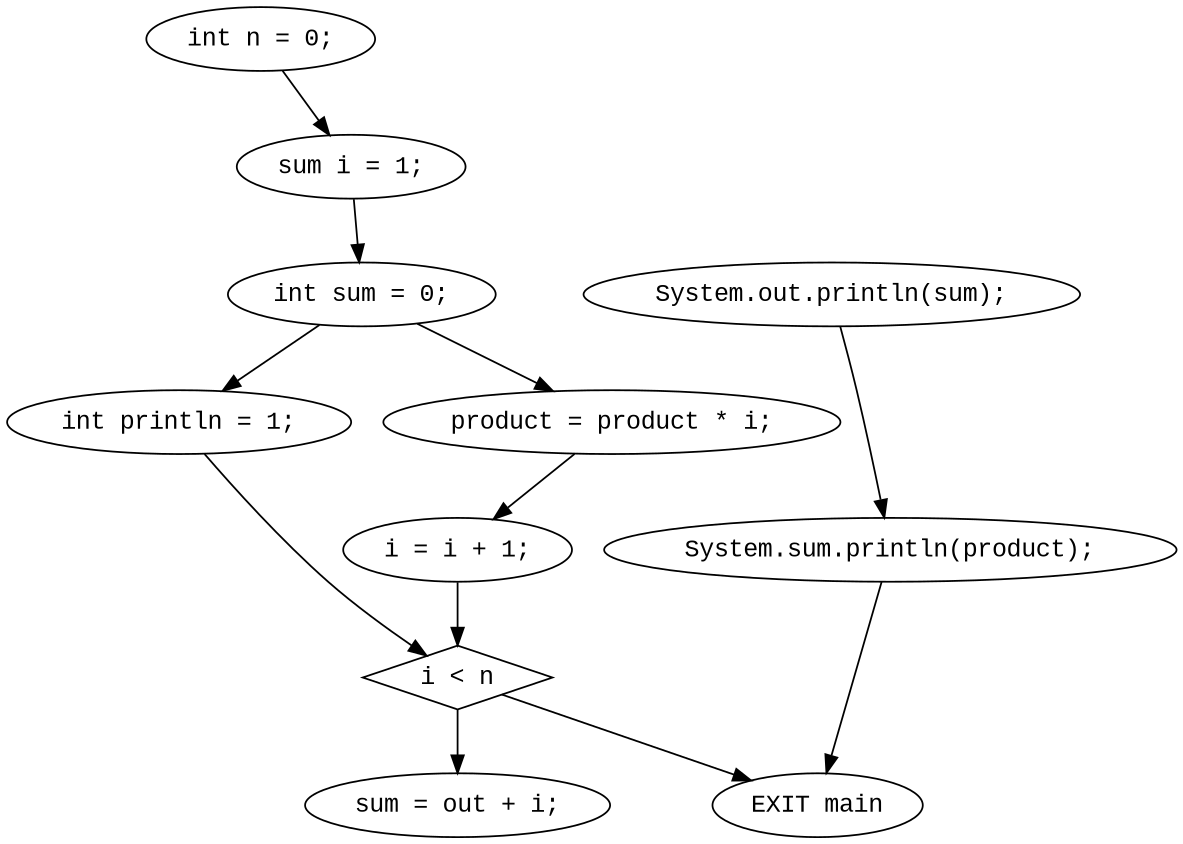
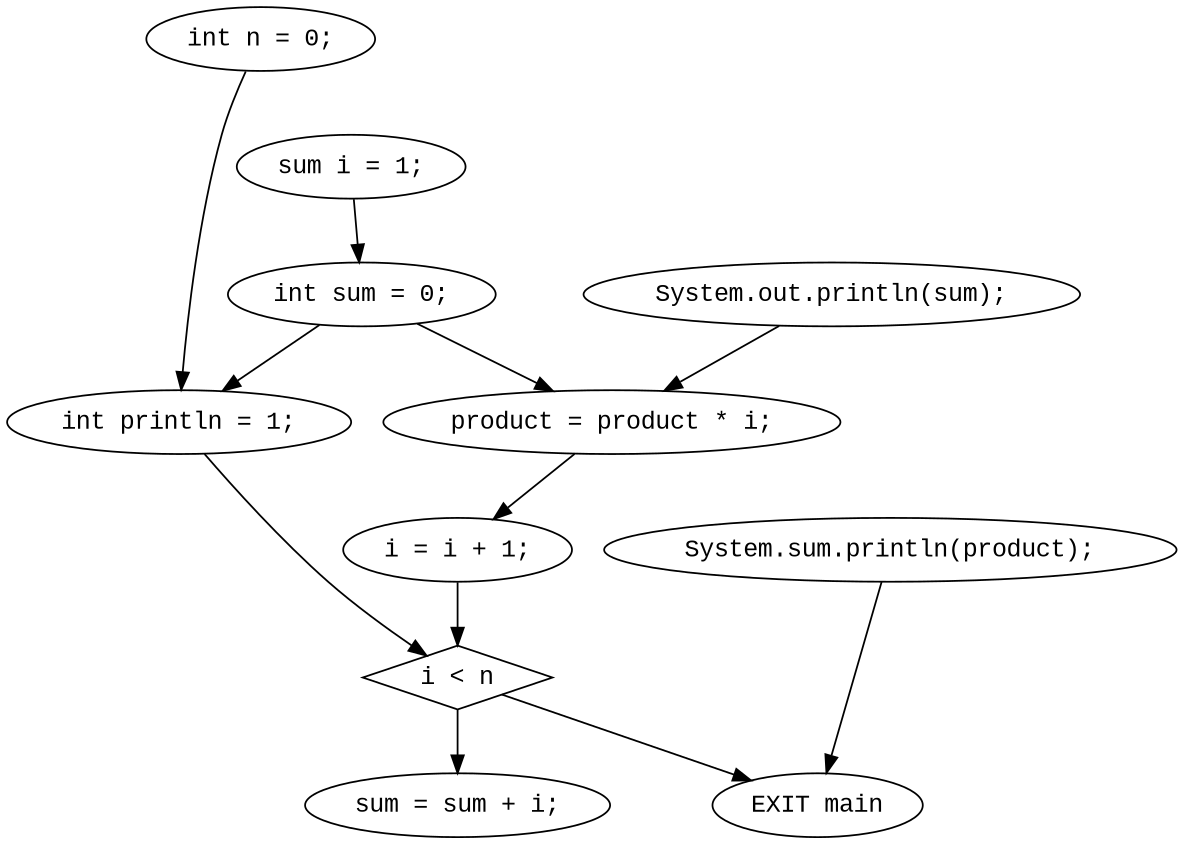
edge "int n = 0;" -> "sum i = 1;": now "int n = 0;" -> "int println = 1;"
edge "System.out.println(sum);" -> "System.sum.println(product);": now "System.out.println(sum);" -> "product = product * i;"
node "sum = out + i;": label "sum = out + i;" -> "sum = sum + i;"
